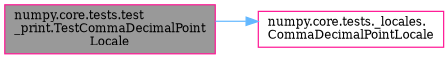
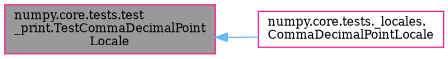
edge "numpy.core.tests.test _print.TestCommaDecimalPoint Locale" -> "numpy.core.tests._locales. CommaDecimalPointLocale": reversed
